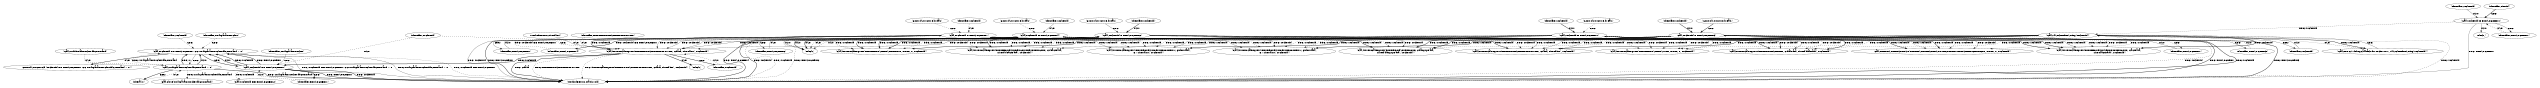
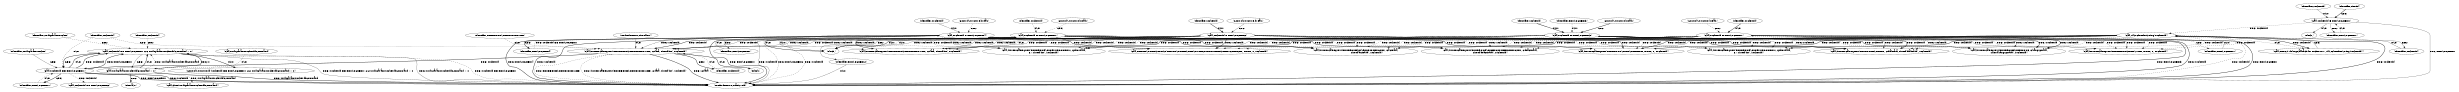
node "(Identifier,HOOK_REQUEST_RADIO_POWER)": label "(Identifier,HOOK_REQUEST_RADIO_POWER)" -> "(Identifier,RIL_REQUEST_RADIO_POWER)"
edge "(Call,socket_id = RIL_SOCKET_3)" -> "(Identifier,RIL_SOCKET_3)": removed, label "CFG:"
edge "(Identifier,RIL_SOCKET_2)" -> "(Call,socket_id = RIL_SOCKET_2)": now "(Identifier,RIL_SOCKET_2)" -> "(MethodReturn,static void)"
edge "(Call,socket_id = RIL_SOCKET_4)" -> "(Identifier,RIL_SOCKET_4)": label "DDG: socket_id == RIL_SOCKET_1" -> "CFG: "
node "(Call,s_ril_break_socket.fdCommand)": label "(Call,s_ril_break_socket.fdCommand)" -> "(Call,s_ril_param_socket.fdCommand)"
edge "(Call,rilSocketIdToString(socket_id))" -> "(MethodReturn,static void)": style dashed -> bold
edge "(Literal,0)" -> "(Call,s_ril_param_socket.fdCommand > 0)": removed, label "AST:"
